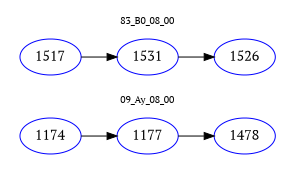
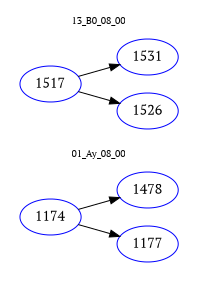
cluster "83_B0_08_00": label "83_B0_08_00" -> "13_B0_08_00"
edge "1531" -> "1526": now "1517" -> "1526"
cluster "09_Ay_08_00": label "09_Ay_08_00" -> "01_Ay_08_00"
edge "1177" -> "1478": now "1174" -> "1478"
